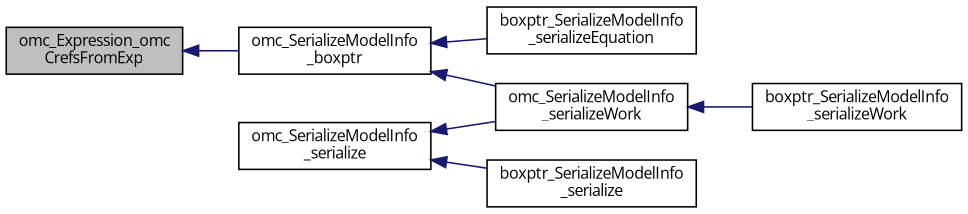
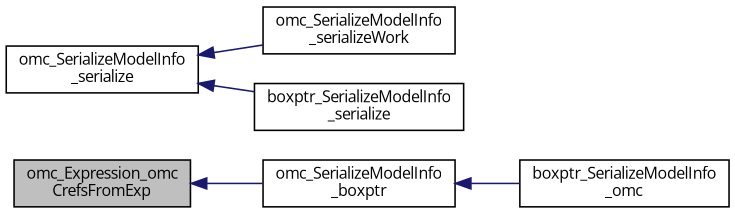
node "boxptr_SerializeModelInfo _serializeEquation": label "boxptr_SerializeModelInfo _serializeEquation" -> "boxptr_SerializeModelInfo _omc"
edge "omc_SerializeModelInfo _serializeWork" -> "omc_SerializeModelInfo _boxptr": removed
node "boxptr_SerializeModelInfo _serializeWork": removed
